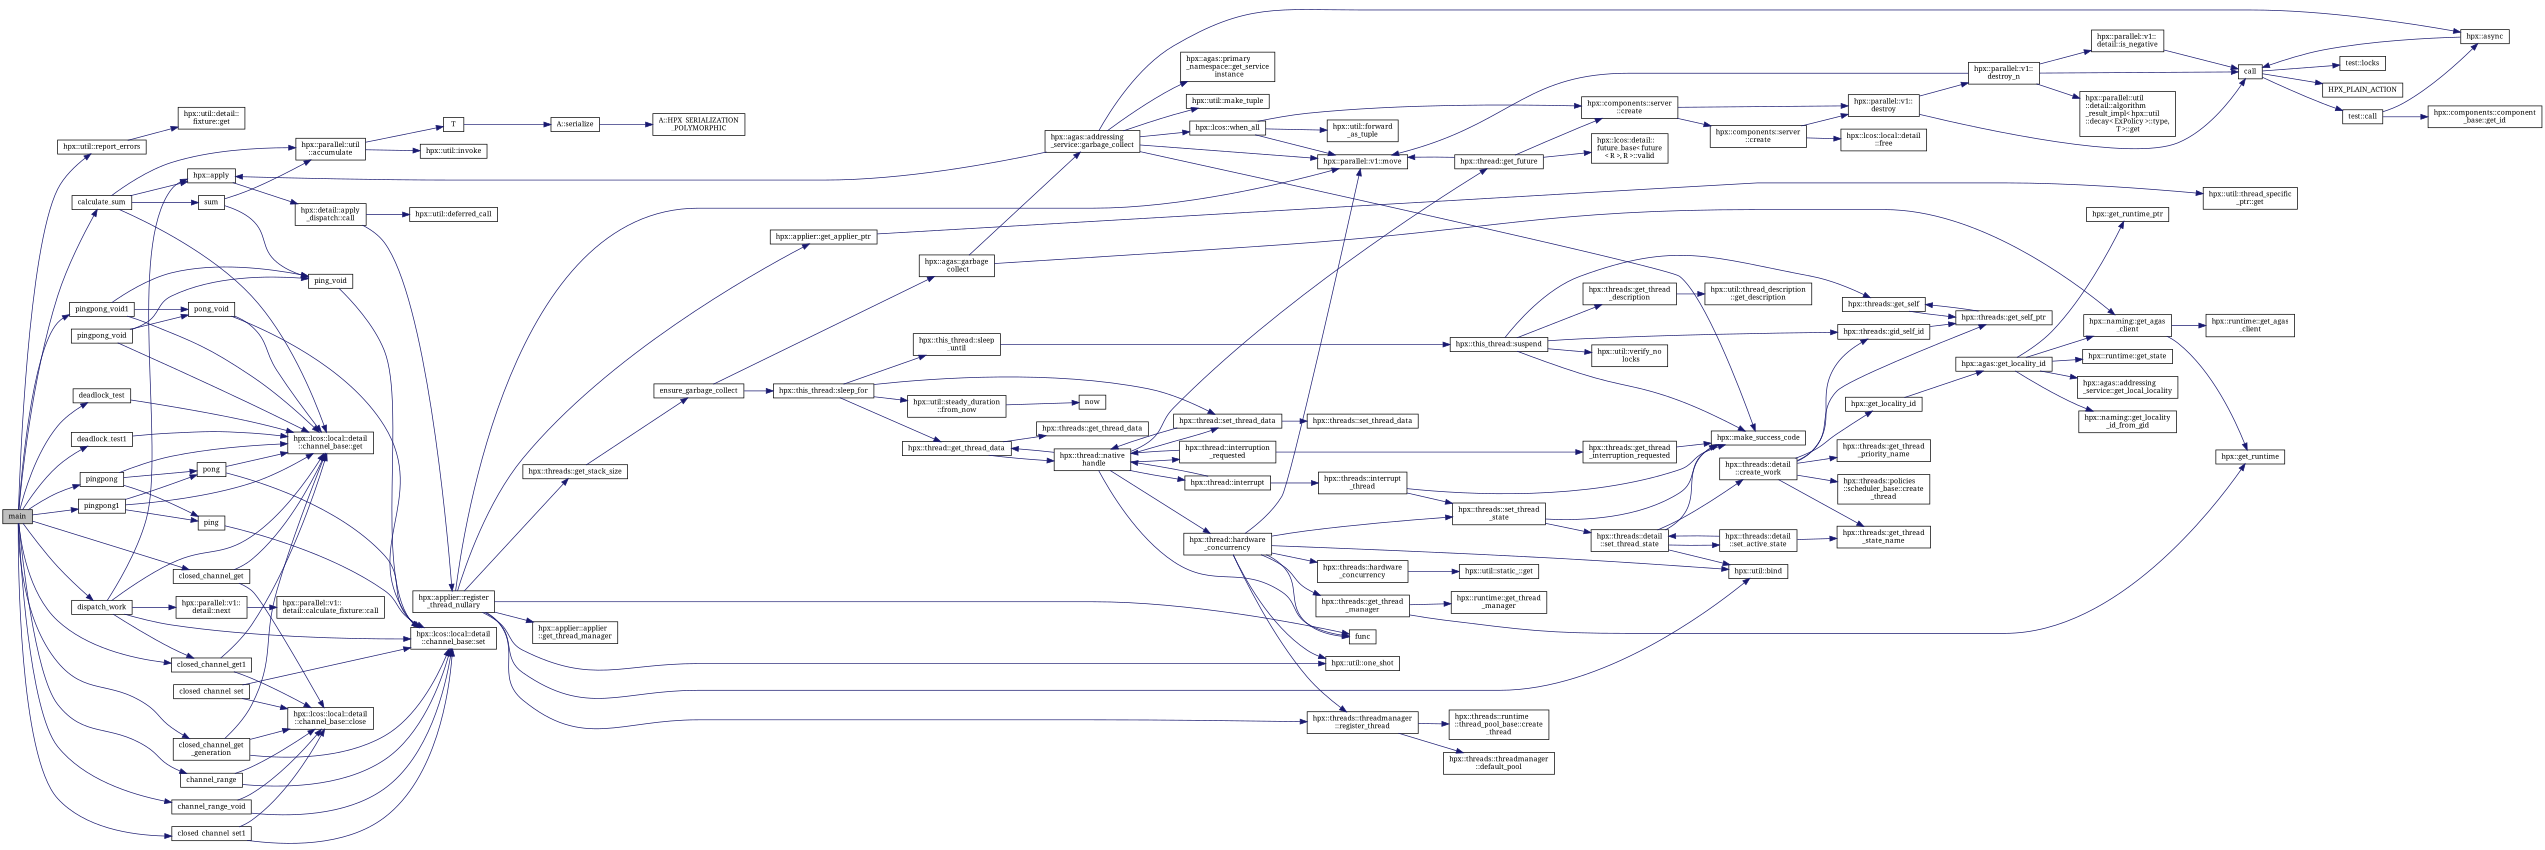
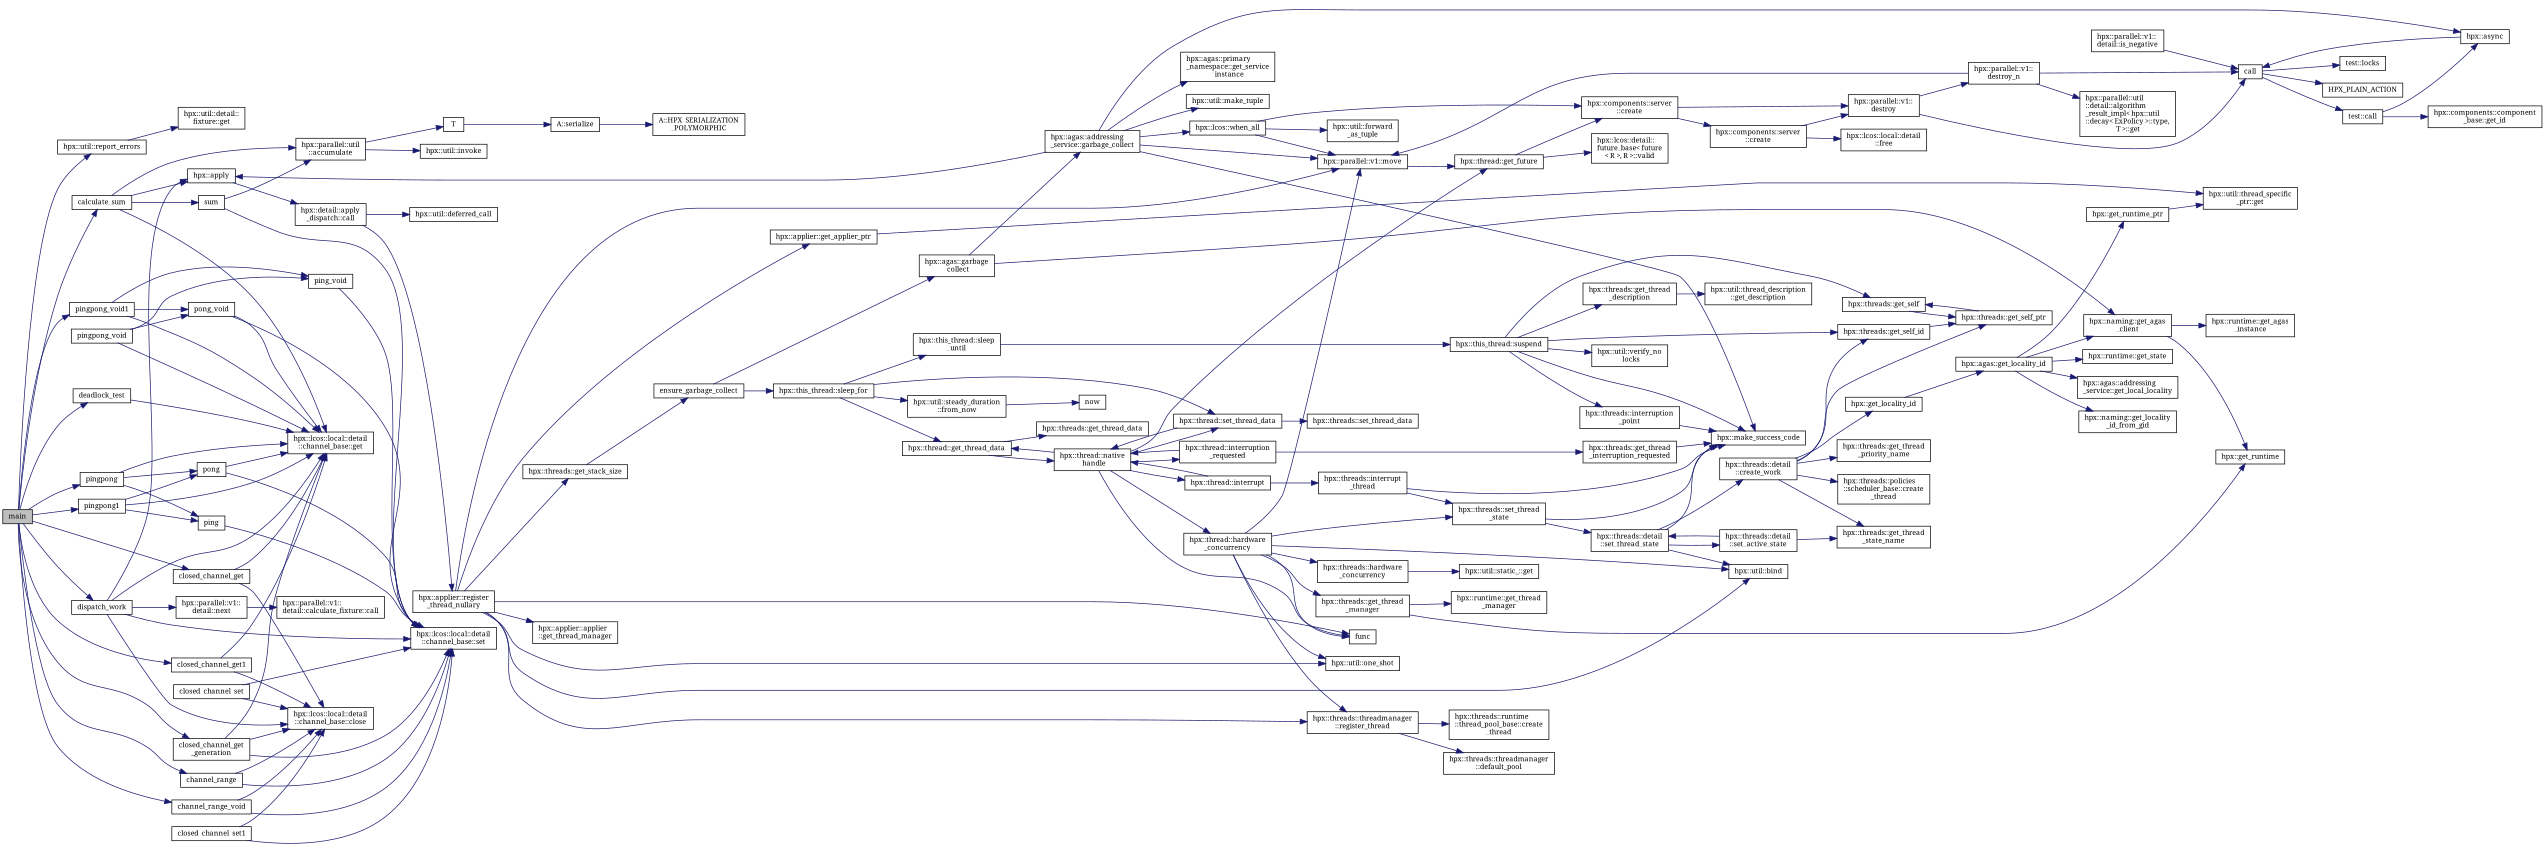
edge "hpx::parallel::v1:: destroy_n" -> "hpx::parallel::v1:: detail::is_negative": removed
edge "hpx::thread::get_future" -> "hpx::parallel::v1::move": reversed
edge "hpx::get_runtime_ptr" -> "hpx::util::thread_specific _ptr::get": added
edge "sum" -> "ping_void": now "sum" -> "hpx::lcos::local::detail ::channel_base::set"
node "hpx::runtime::get_agas _client": label "hpx::runtime::get_agas _client" -> "hpx::runtime::get_agas _instance"
node "hpx::threads::gid_self_id": label "hpx::threads::gid_self_id" -> "hpx::threads::get_self_id"
node "hpx::threads::interruption _point": added
node "deadlock_test1": removed
edge "dispatch_work" -> "closed_channel_get1": now "dispatch_work" -> "hpx::lcos::local::detail ::channel_base::close"
edge "main" -> "closed_channel_set1": removed
